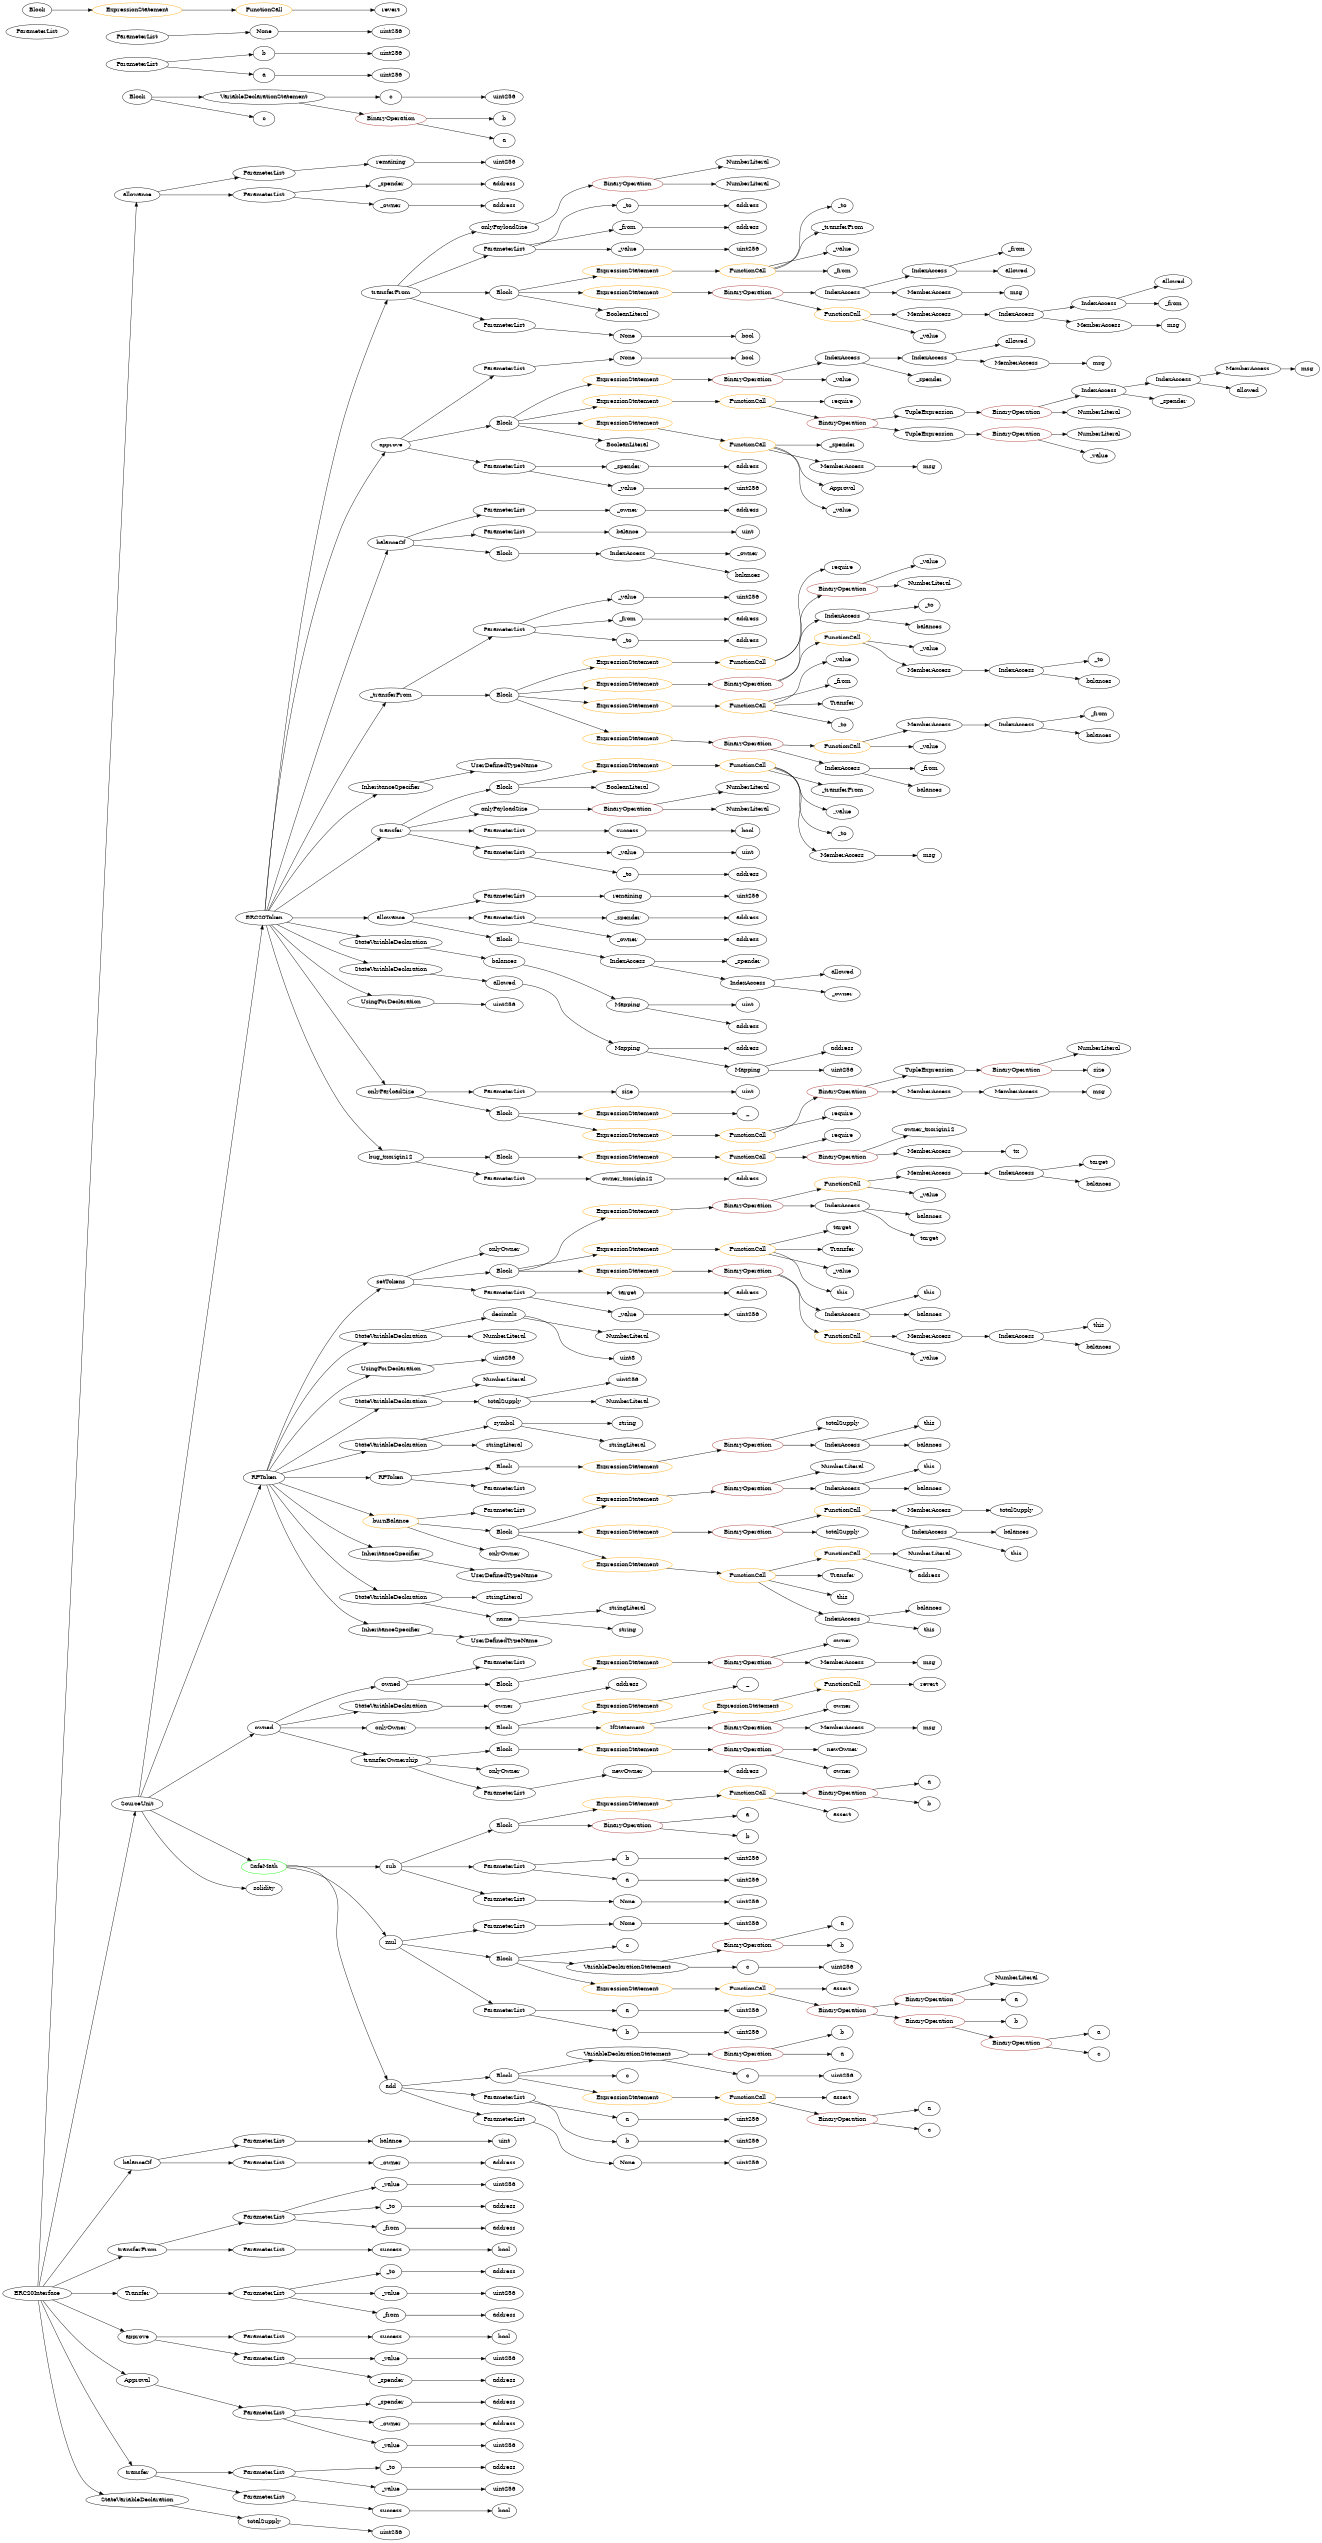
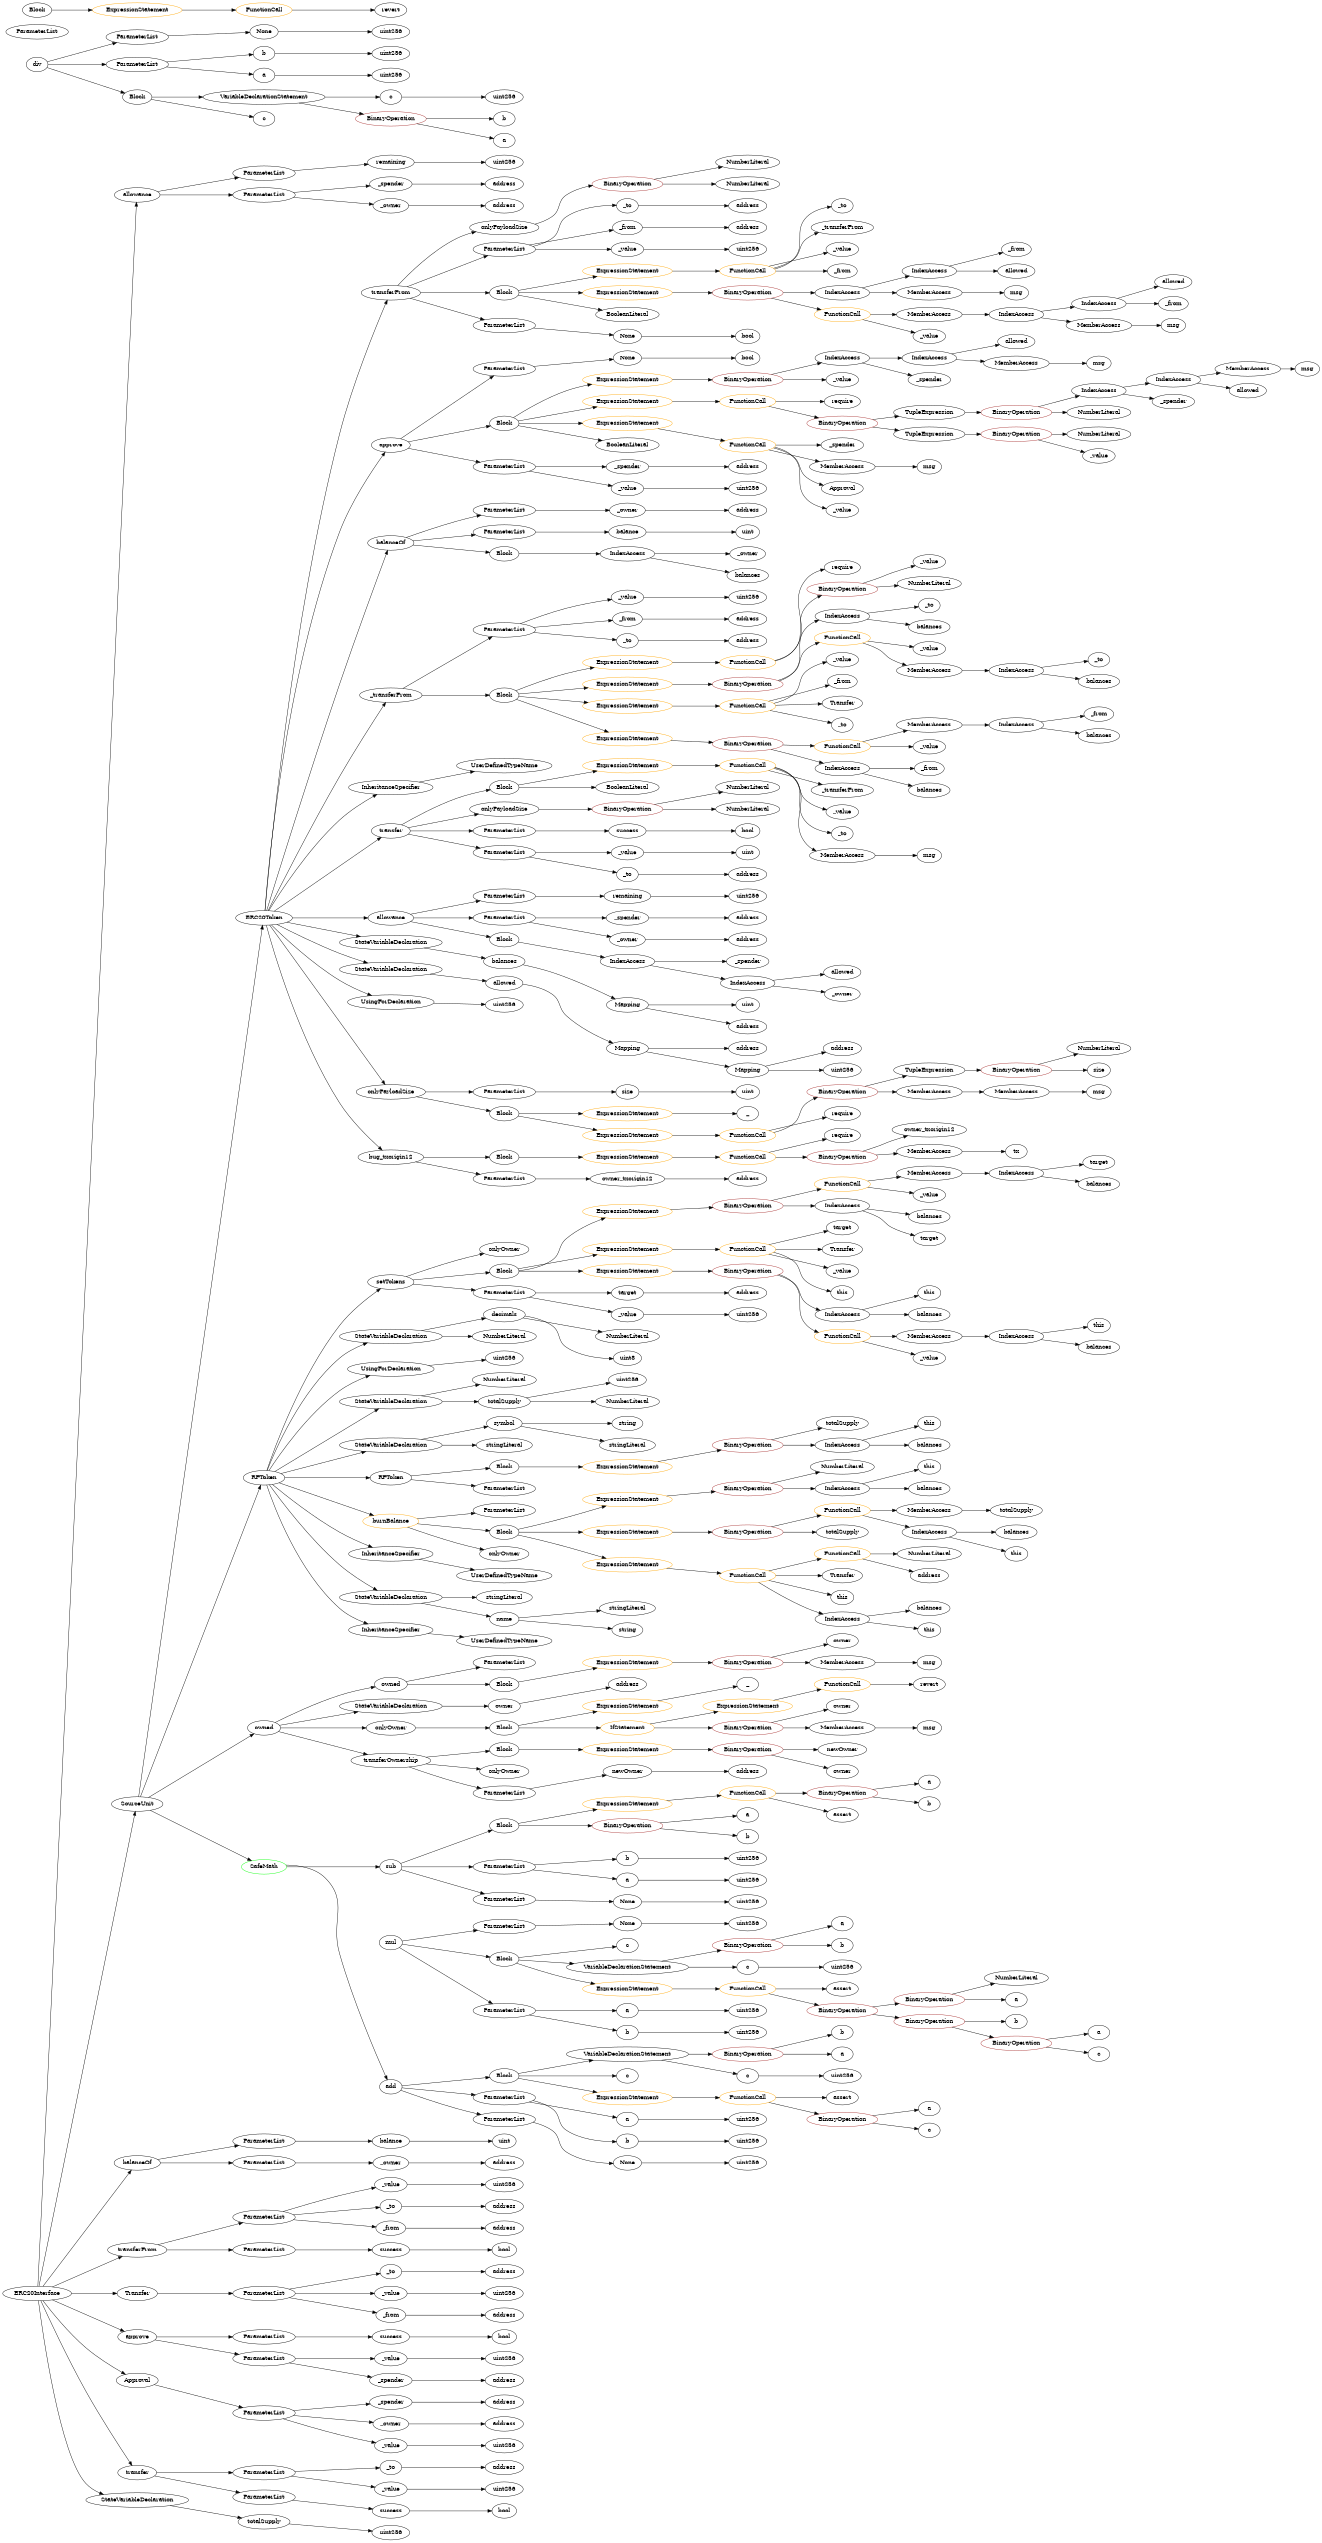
node "div": added
node "solidity": removed
edge "SafeMath" -> "mul": removed
